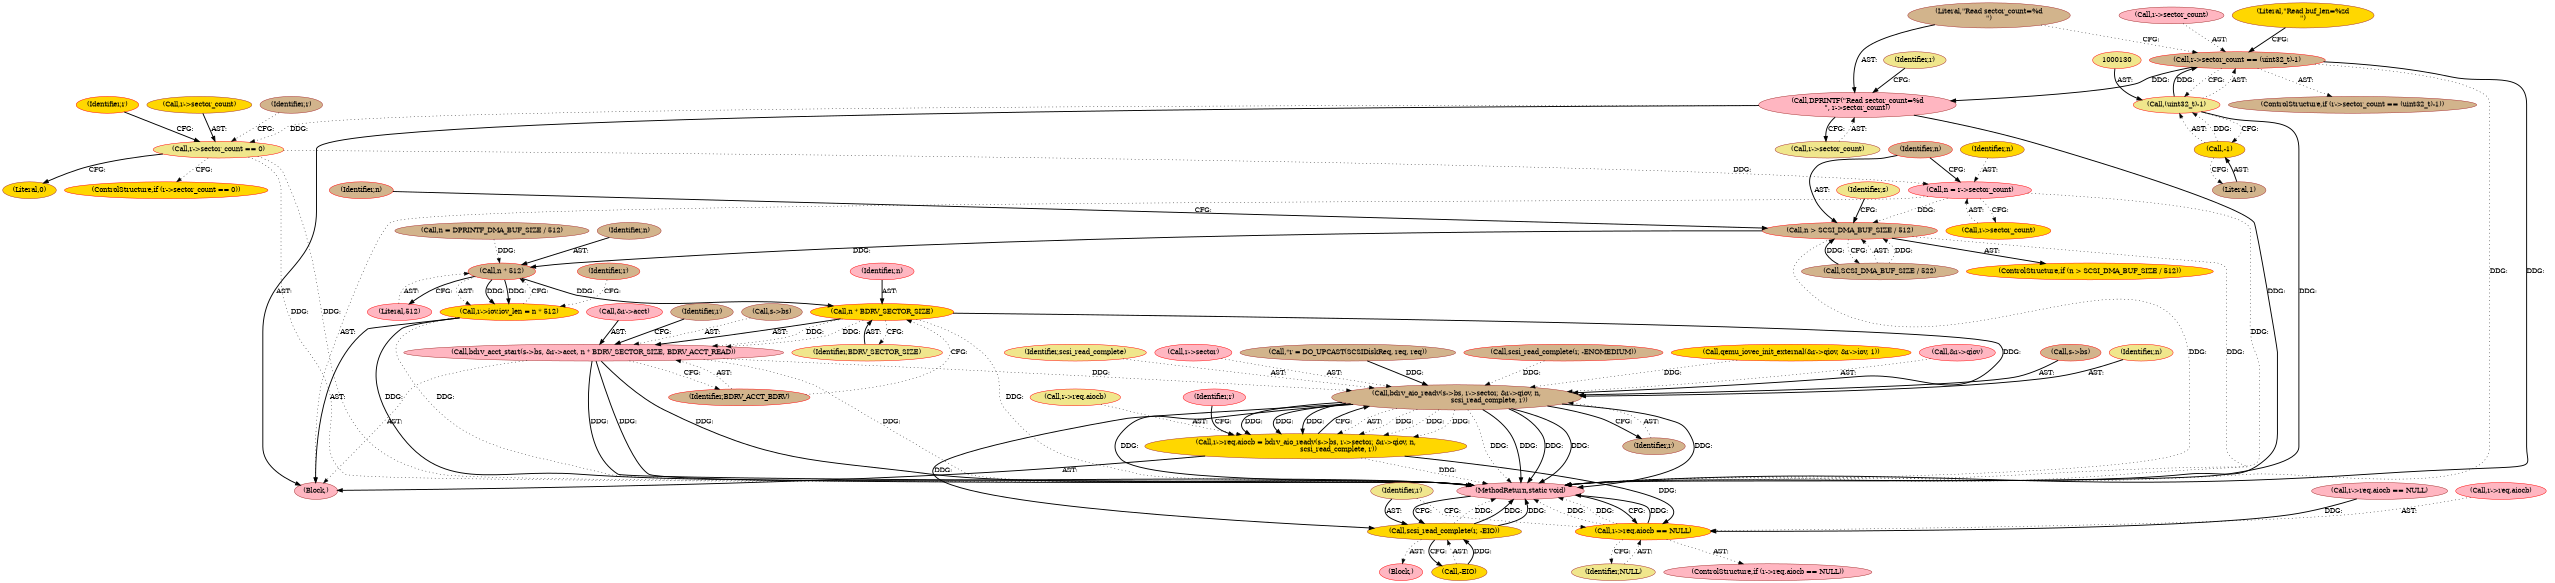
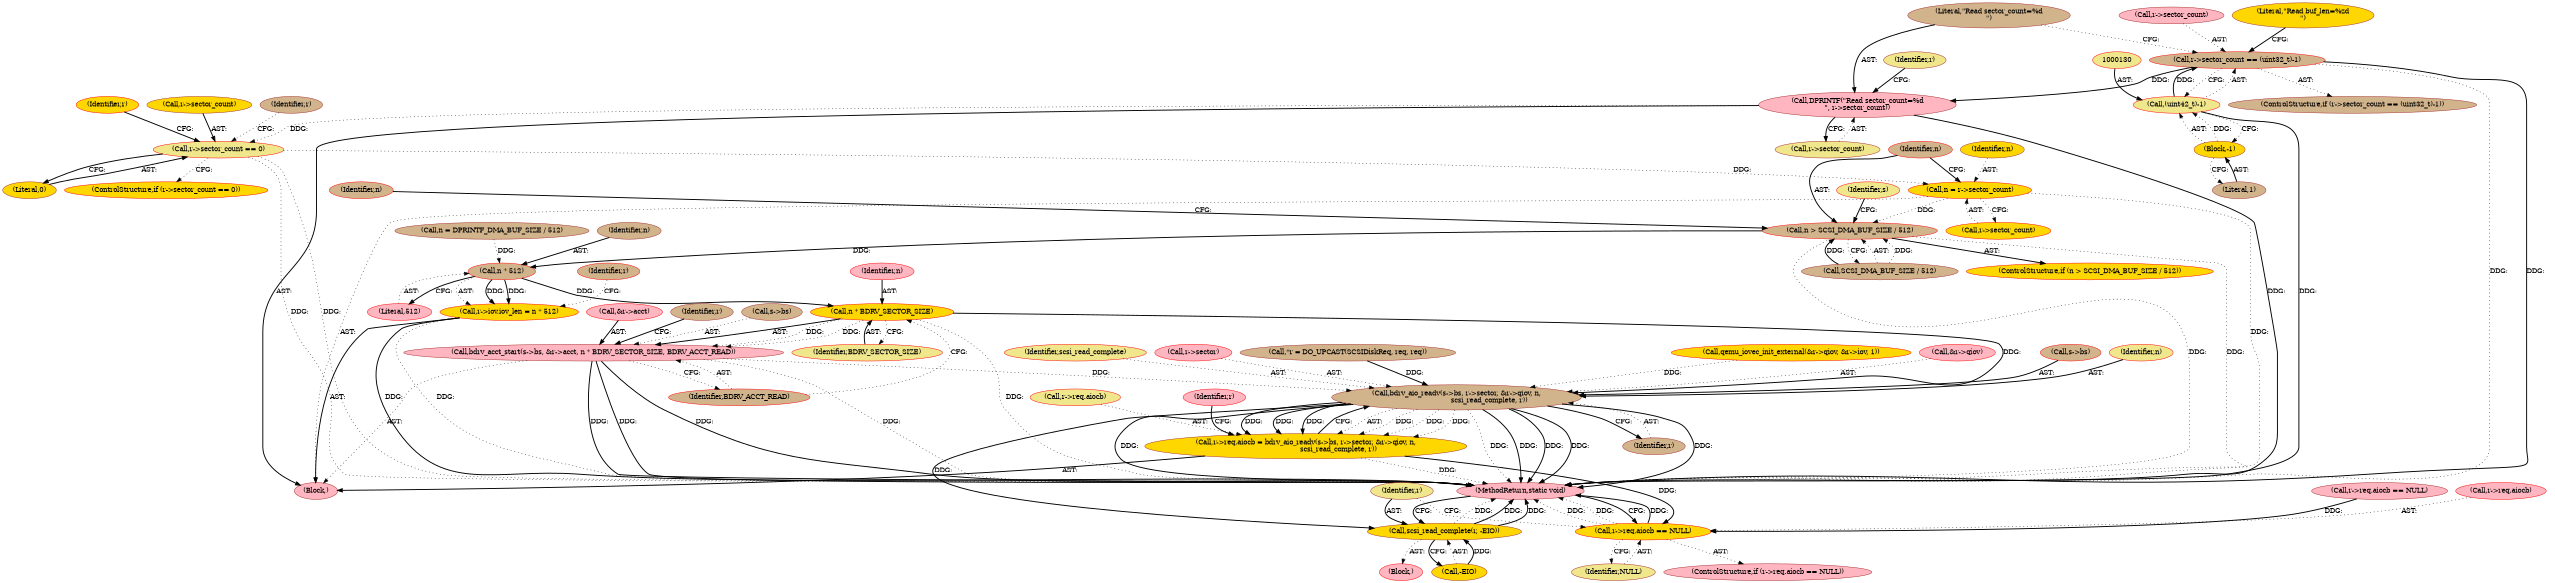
node "(Call,(uint32_t)-1)": label "(Call,(uint32_t)-1)" -> "(Call,(uint42_t)-1)"
node "(Call,-1)": label "(Call,-1)" -> "(Block,-1)"
edge "(Literal,0)" -> "(Call,r->sector_count == 0)": added, label "AST:"
node "(Call,n = r->sector_count)": fillcolor lightpink -> gold
node "(Call,SCSI_DMA_BUF_SIZE / 522)": label "(Call,SCSI_DMA_BUF_SIZE / 522)" -> "(Call,SCSI_DMA_BUF_SIZE / 512)"
edge "(Call,r->iov.iov_len = n * 512)" -> "(Call,n * 512)": removed, label "CFG:"
node "(Call,scsi_read_complete(r, -ENOMEDIUM))": removed
node "(Identifier,BDRV_ACCT_BDRV)": label "(Identifier,BDRV_ACCT_BDRV)" -> "(Identifier,BDRV_ACCT_READ)"
